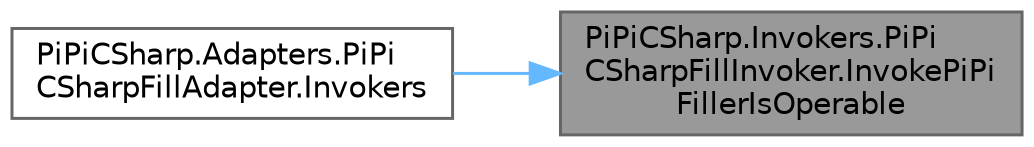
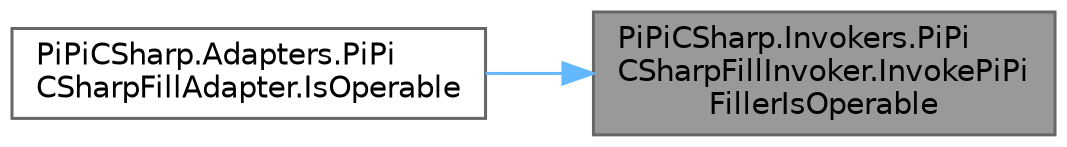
node "PiPiCSharp.Adapters.PiPi CSharpFillAdapter.Invokers": label "PiPiCSharp.Adapters.PiPi CSharpFillAdapter.Invokers" -> "PiPiCSharp.Adapters.PiPi CSharpFillAdapter.IsOperable"
